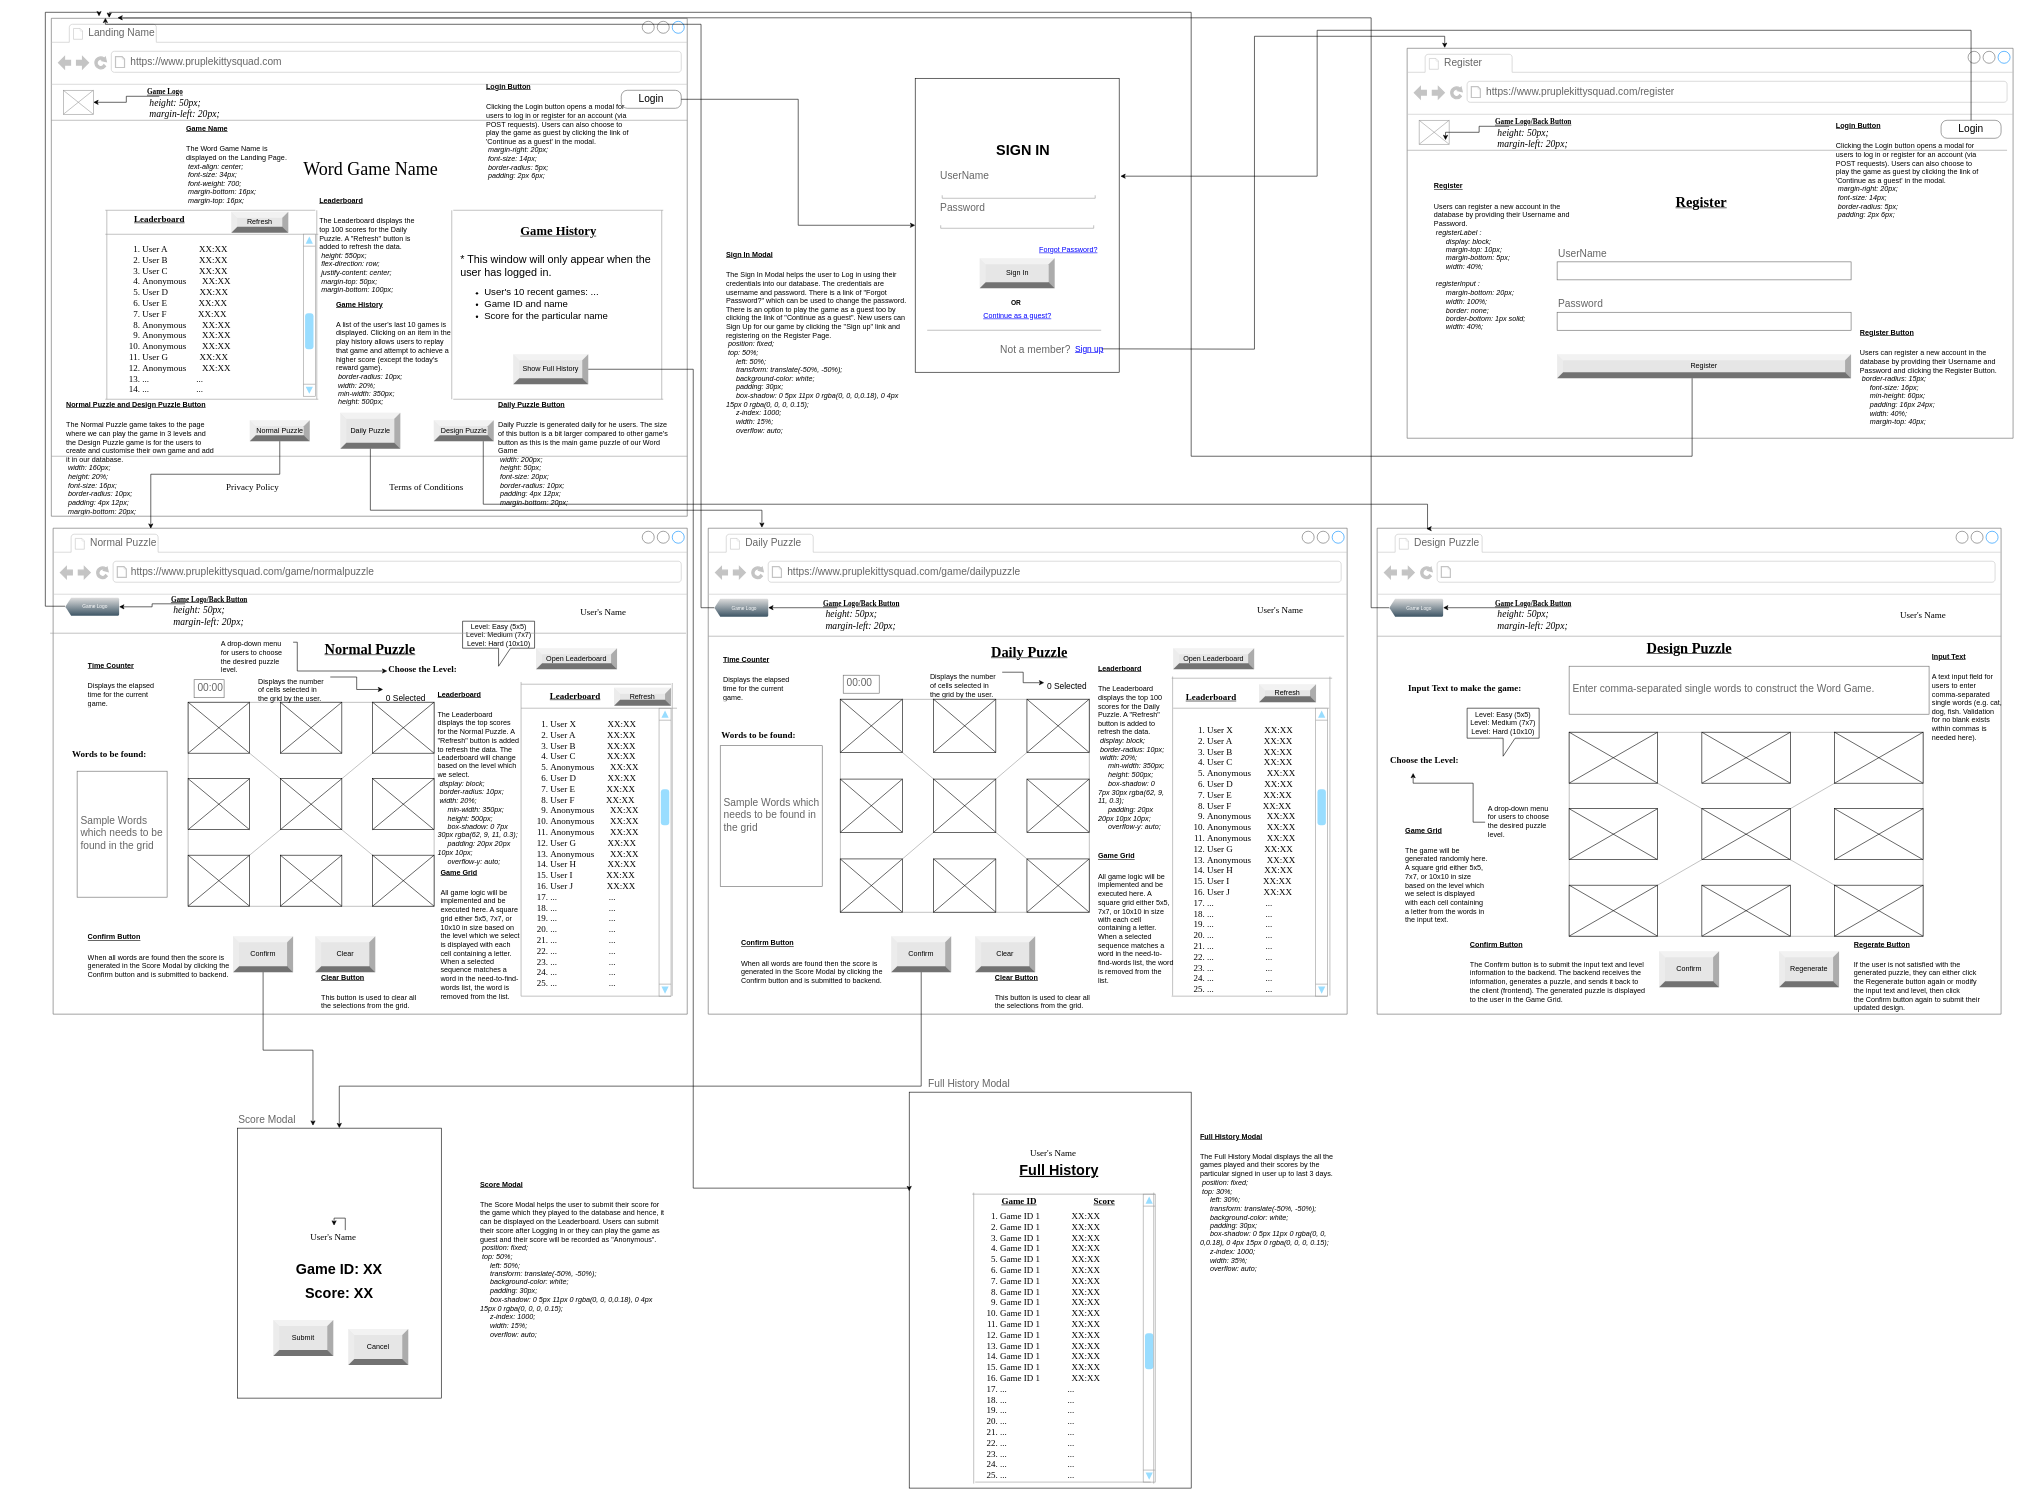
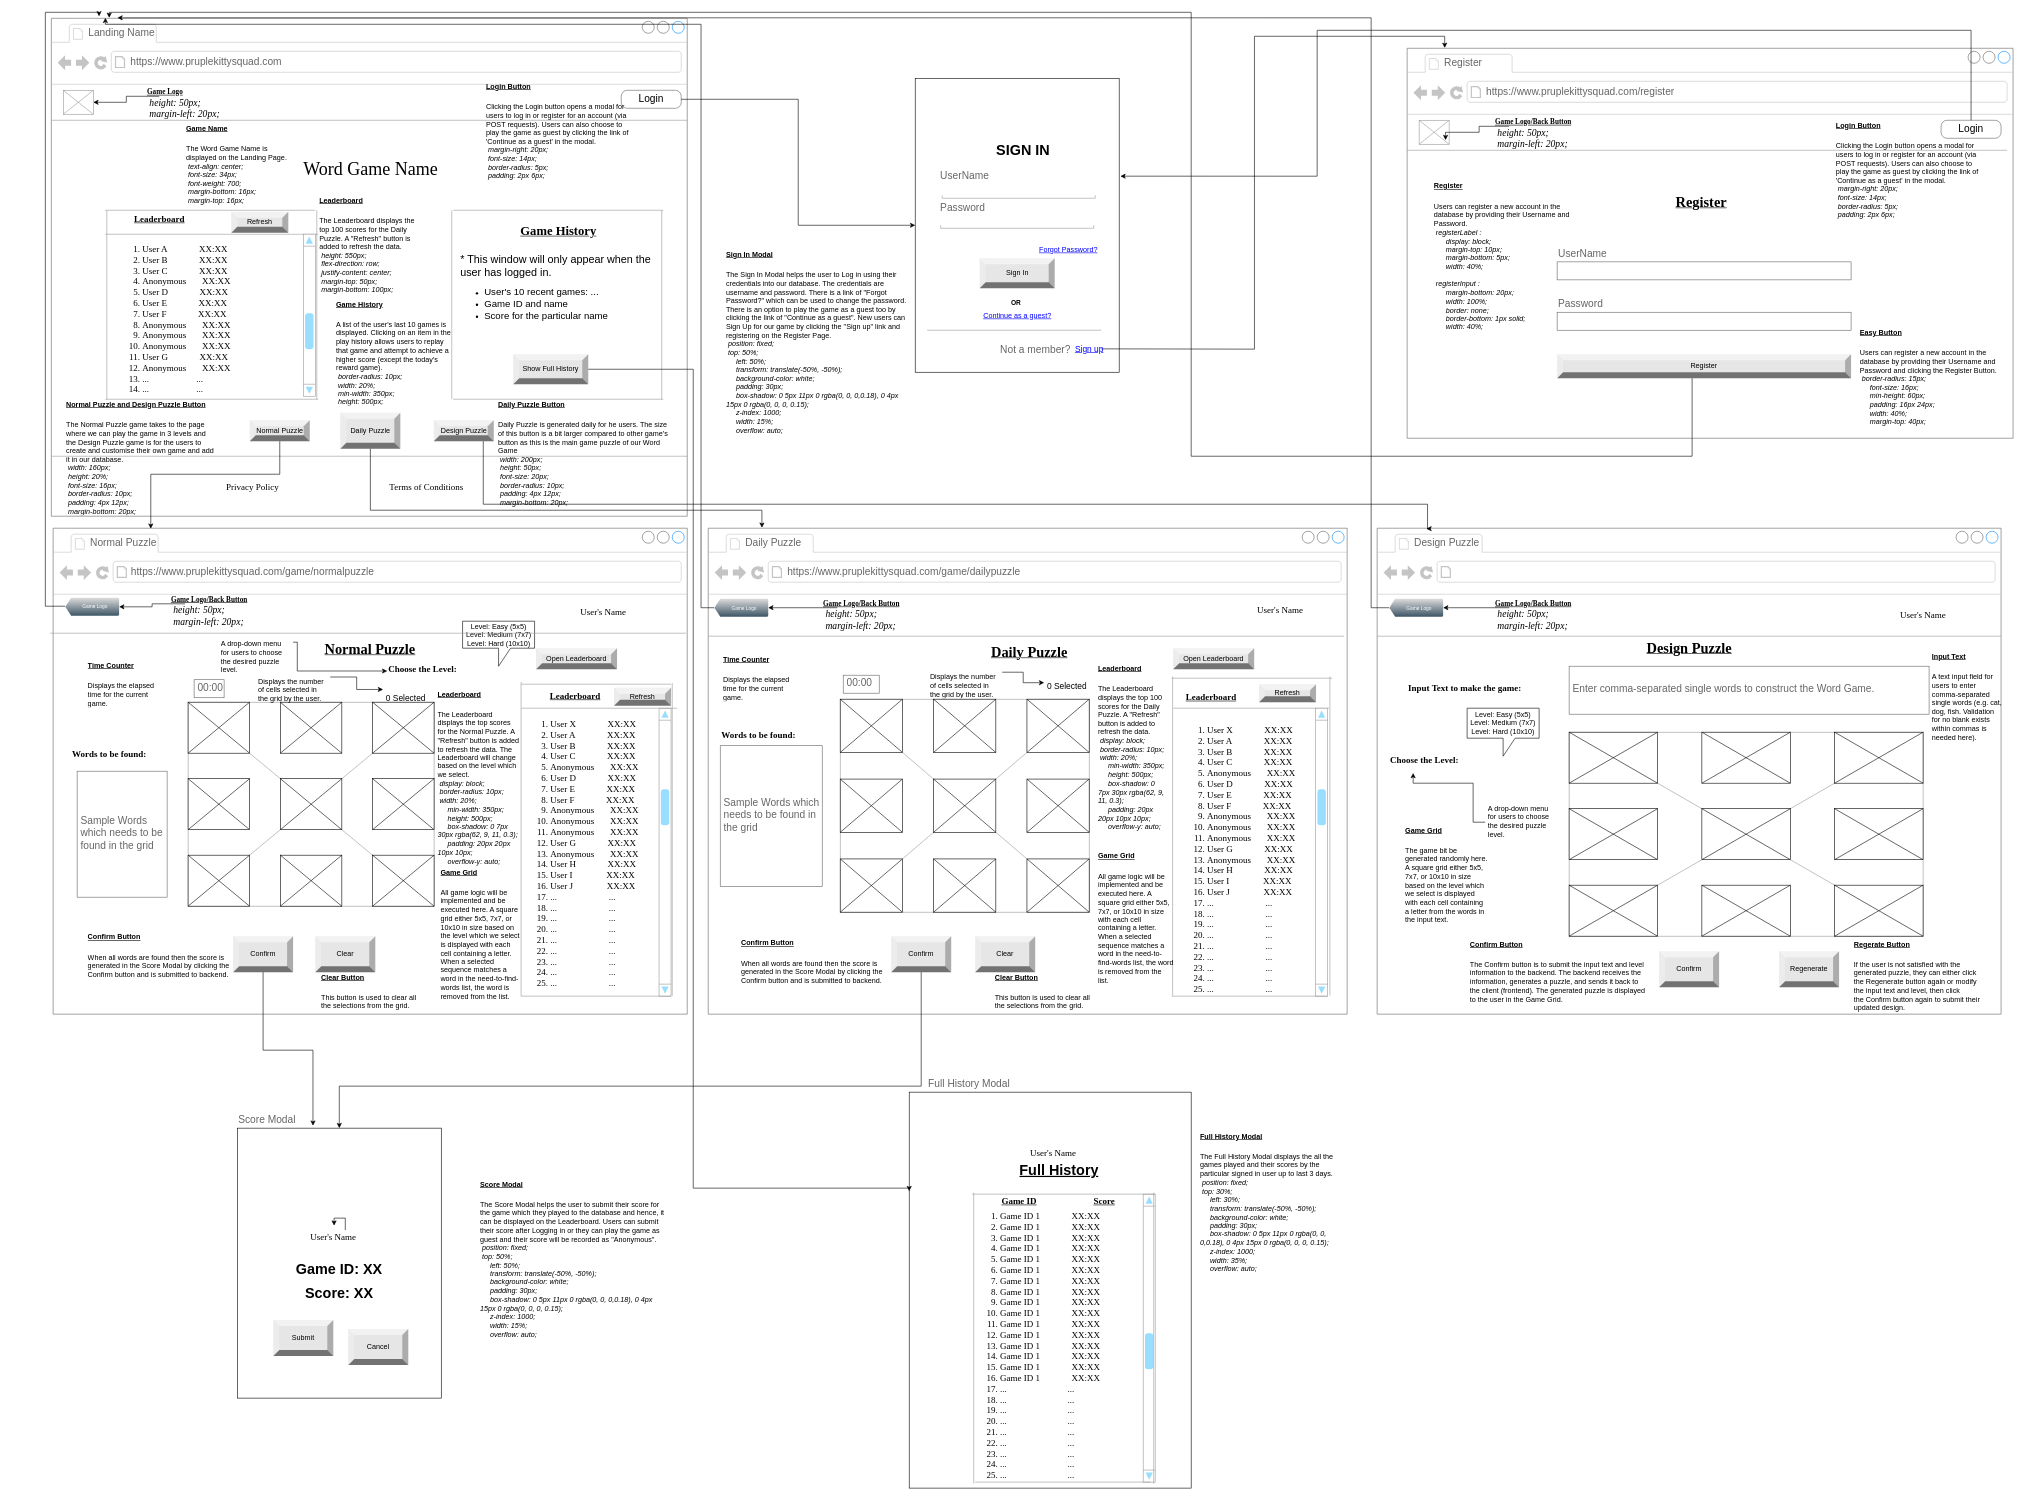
node "Register Button Users can register a new account in the database by providing their Username and Password and clicking the Register Button. border-radius: 15px; font-size: 16px; min-height: 60px; padding: 16px 24px; width: 40%; margin-top: 40px;": label "Register Button Users can register a new account in the database by providing their Username and Password and clicking the Register Button. border-radius: 15px; font-size: 16px; min-height: 60px; padding: 16px 24px; width: 40%; margin-top: 40px;" -> "Easy Button Users can register a new account in the database by providing their Username and Password and clicking the Register Button. border-radius: 15px; font-size: 16px; min-height: 60px; padding: 16px 24px; width: 40%; margin-top: 40px;"
node "Game Grid The game will be generated randomly here. A square grid either 5x5, 7x7, or 10x10 in size based on the level which we select is displayed with each cell containing a letter from the words in the input text.": label "Game Grid The game will be generated randomly here. A square grid either 5x5, 7x7, or 10x10 in size based on the level which we select is displayed with each cell containing a letter from the words in the input text." -> "Game Grid The game bit be generated randomly here. A square grid either 5x5, 7x7, or 10x10 in size based on the level which we select is displayed with each cell containing a letter from the words in the input text."
